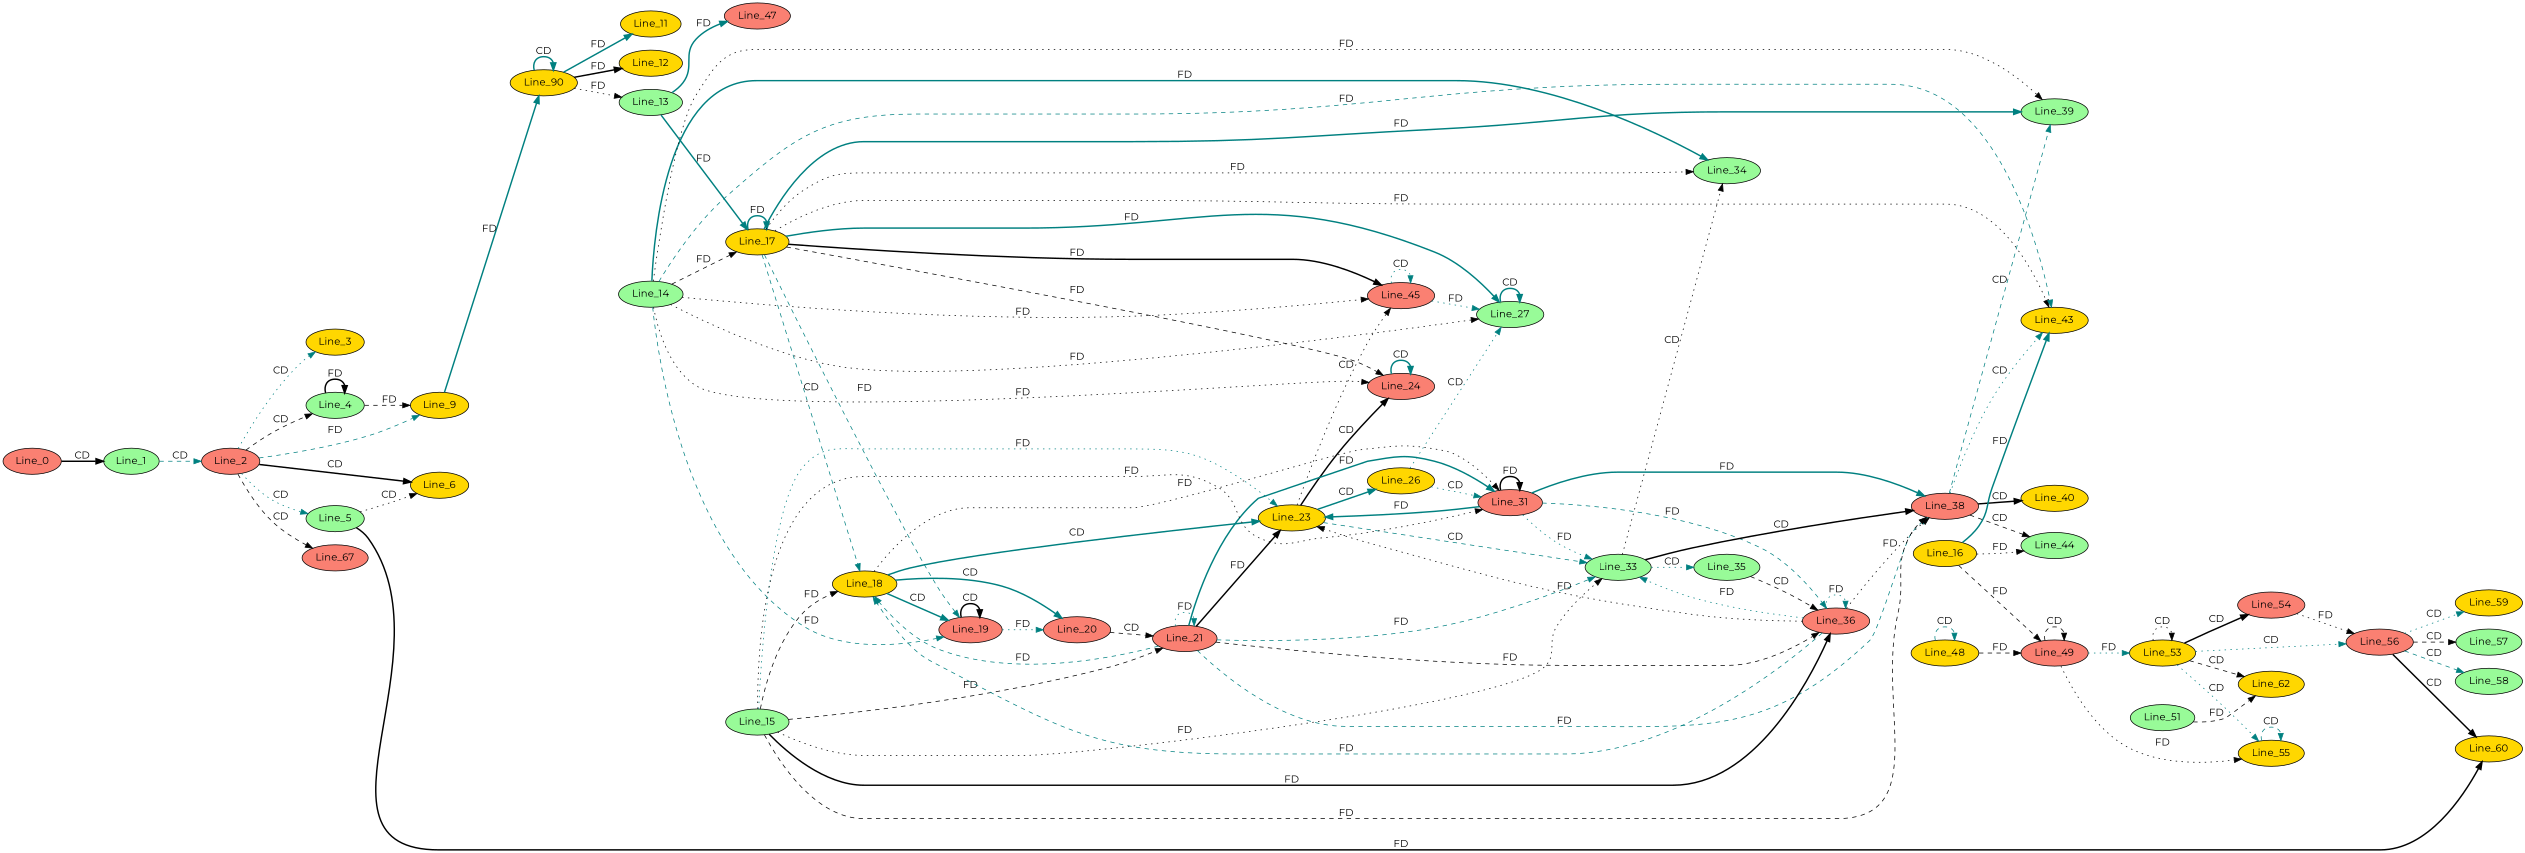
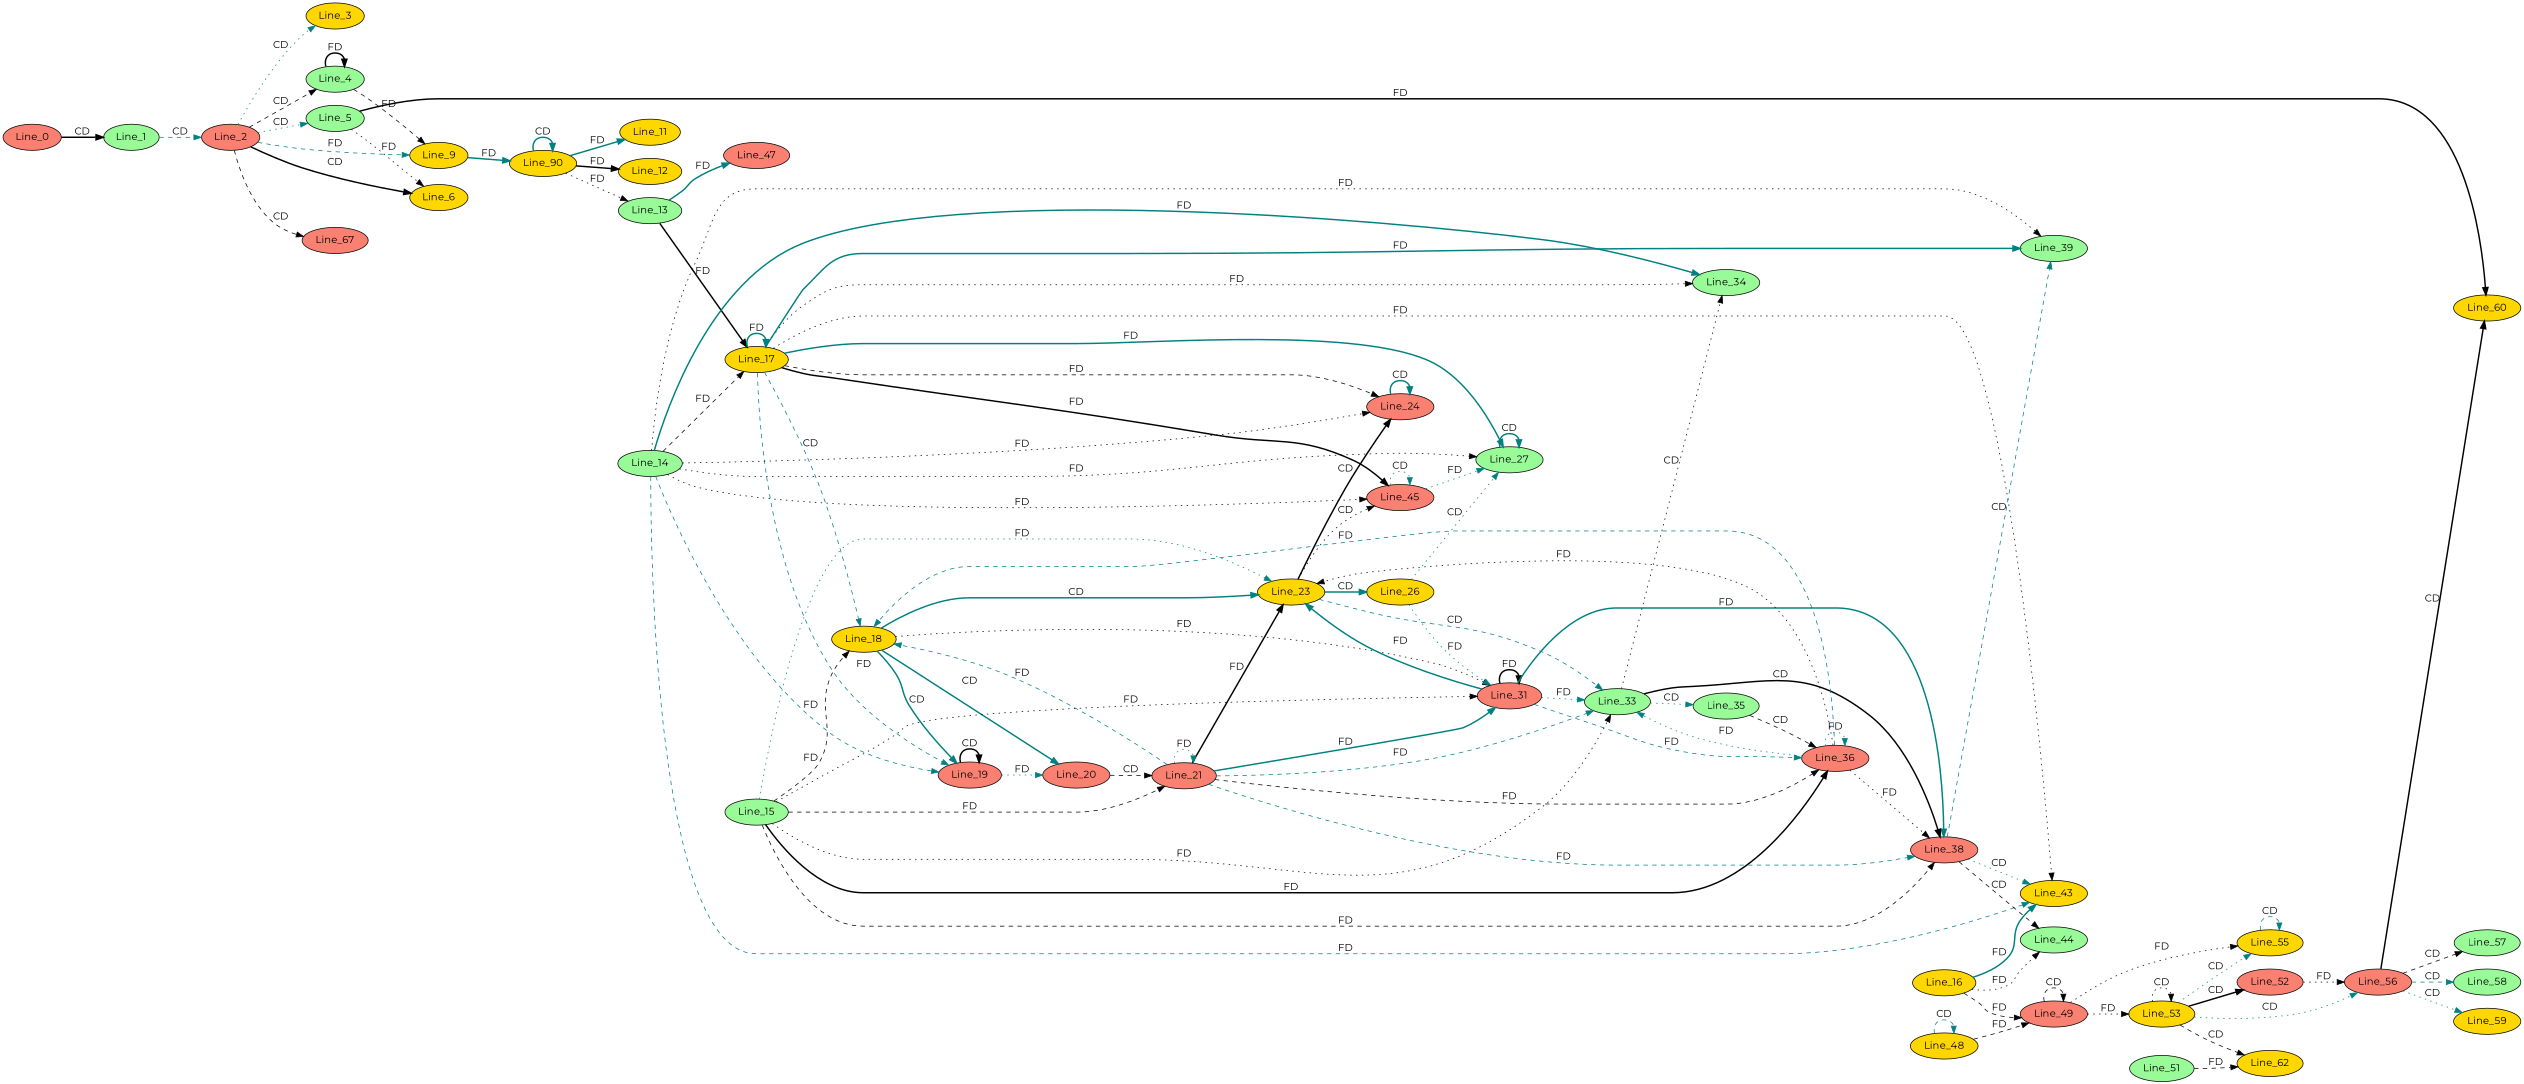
edge "Line_13" -> "Line_17": color teal -> black
edge "Line_26" -> "Line_31": label "CD" -> "FD"
edge "Line_5" -> "Line_6": label "CD" -> "FD"
node "Line_40": removed
node "Line_54": label "Line_54" -> "Line_52"
edge "Line_49" -> "Line_53": color teal -> black
